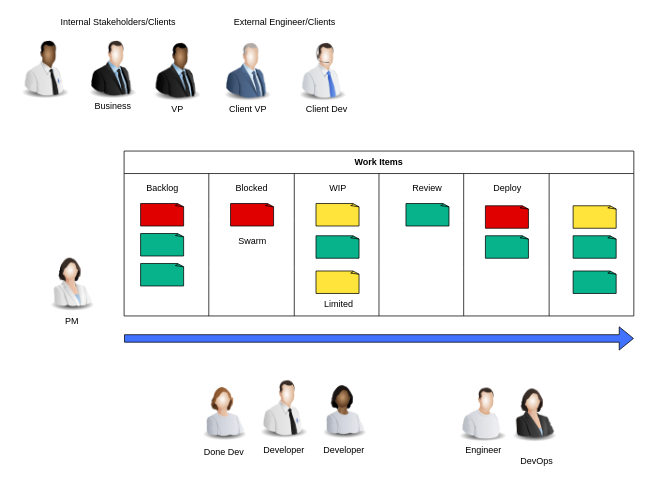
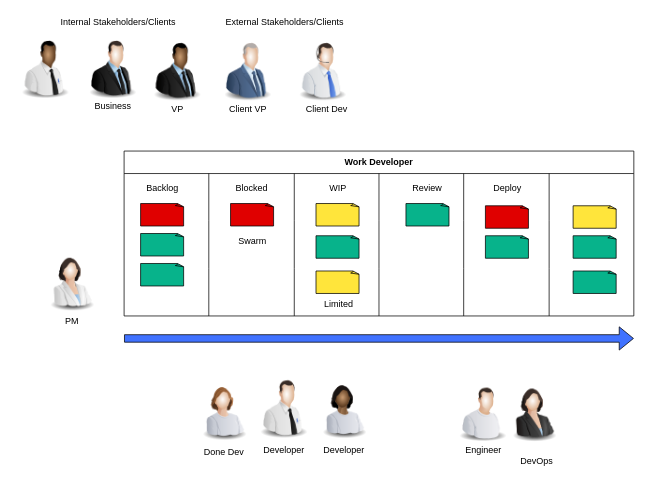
node "External Engineer/Clients": label "External Engineer/Clients" -> "External Stakeholders/Clients"
node "Work Items": label "Work Items" -> "Work Developer"
